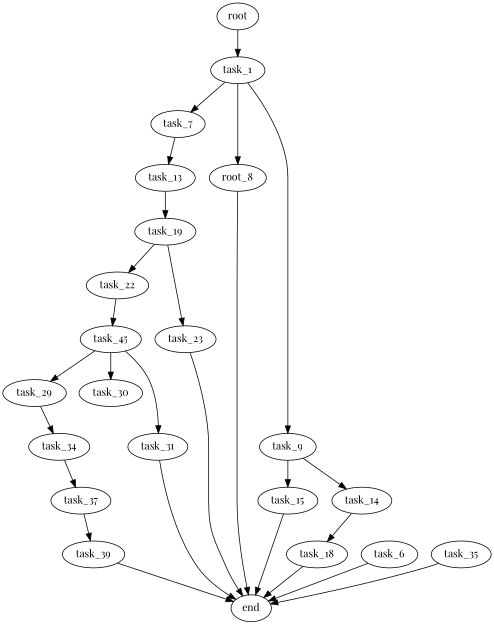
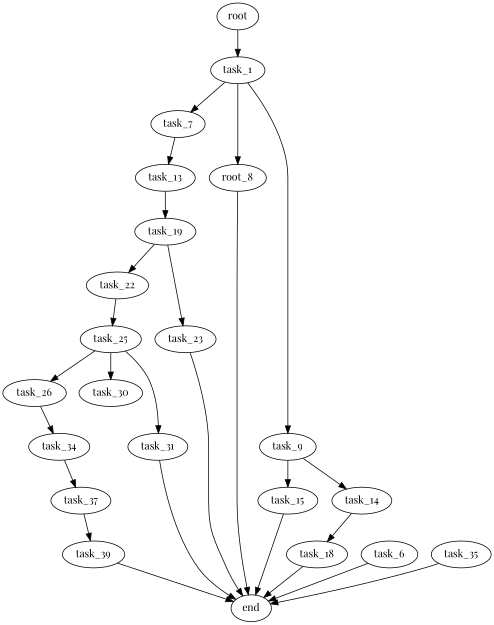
node "task_45": label "task_45" -> "task_25"
node "task_29": label "task_29" -> "task_26"
